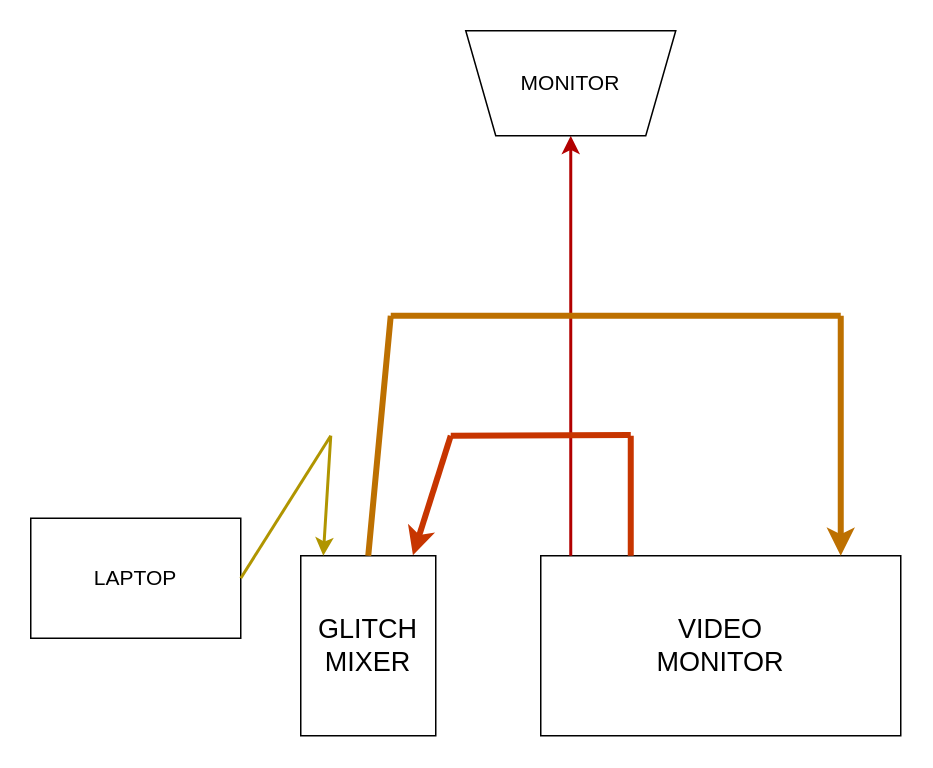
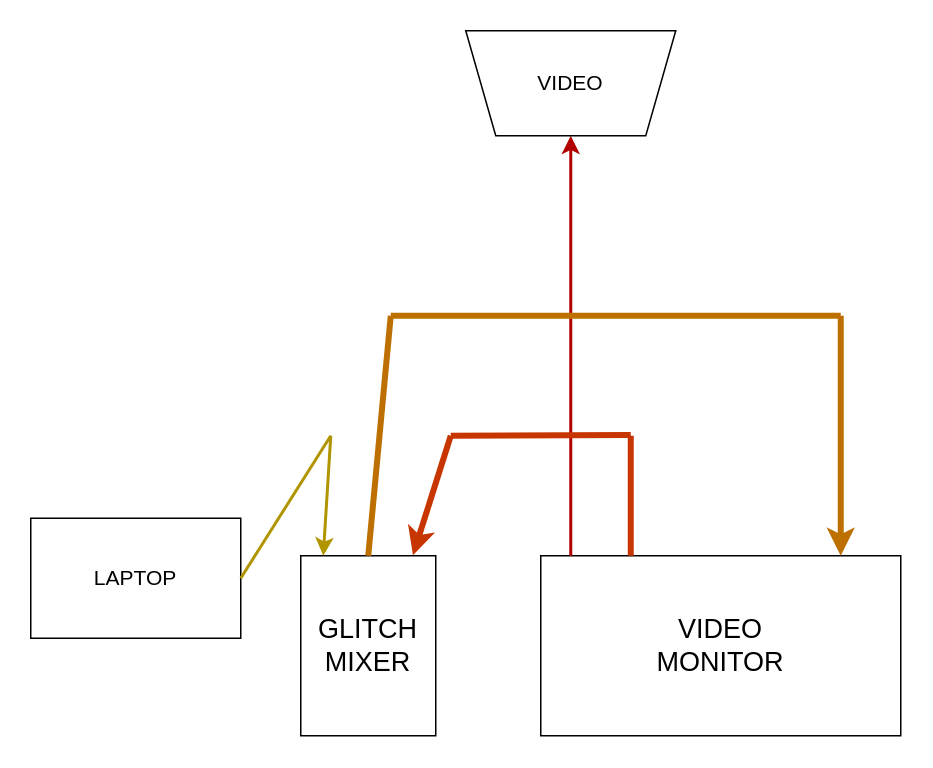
node "MONITOR": label "MONITOR" -> "VIDEO"
